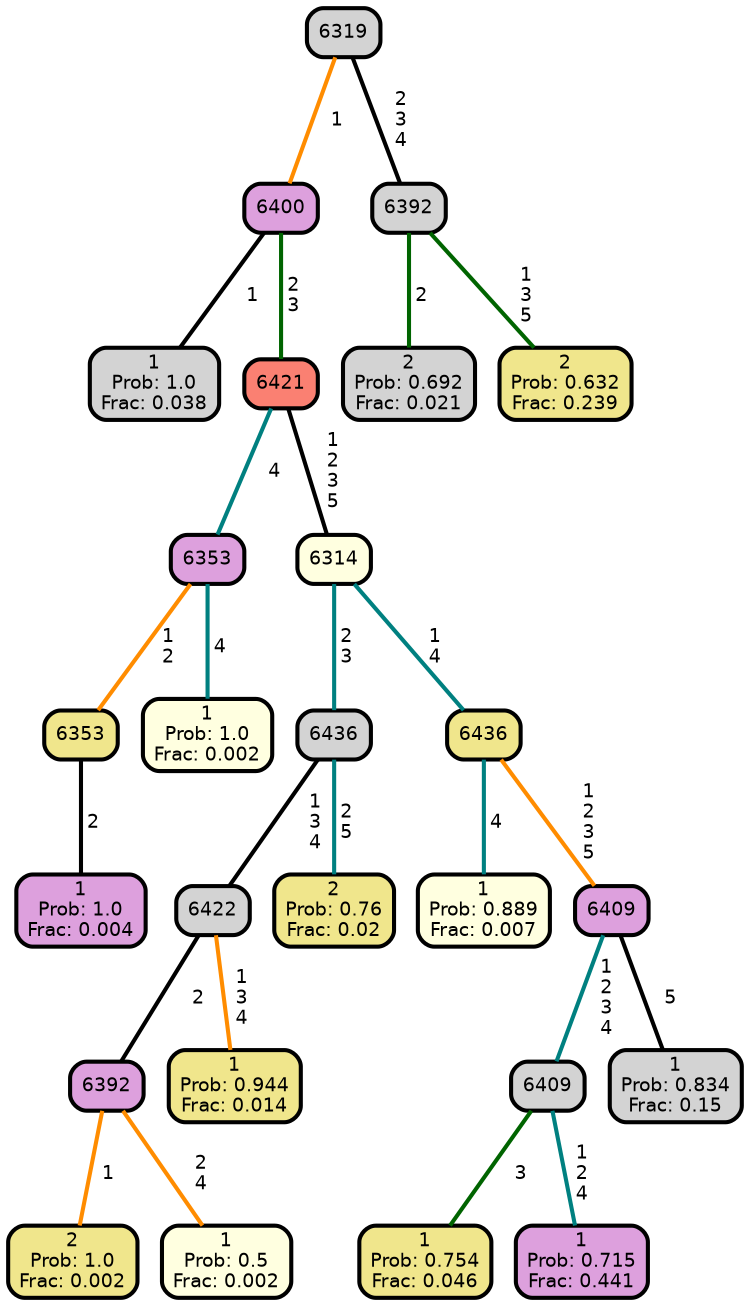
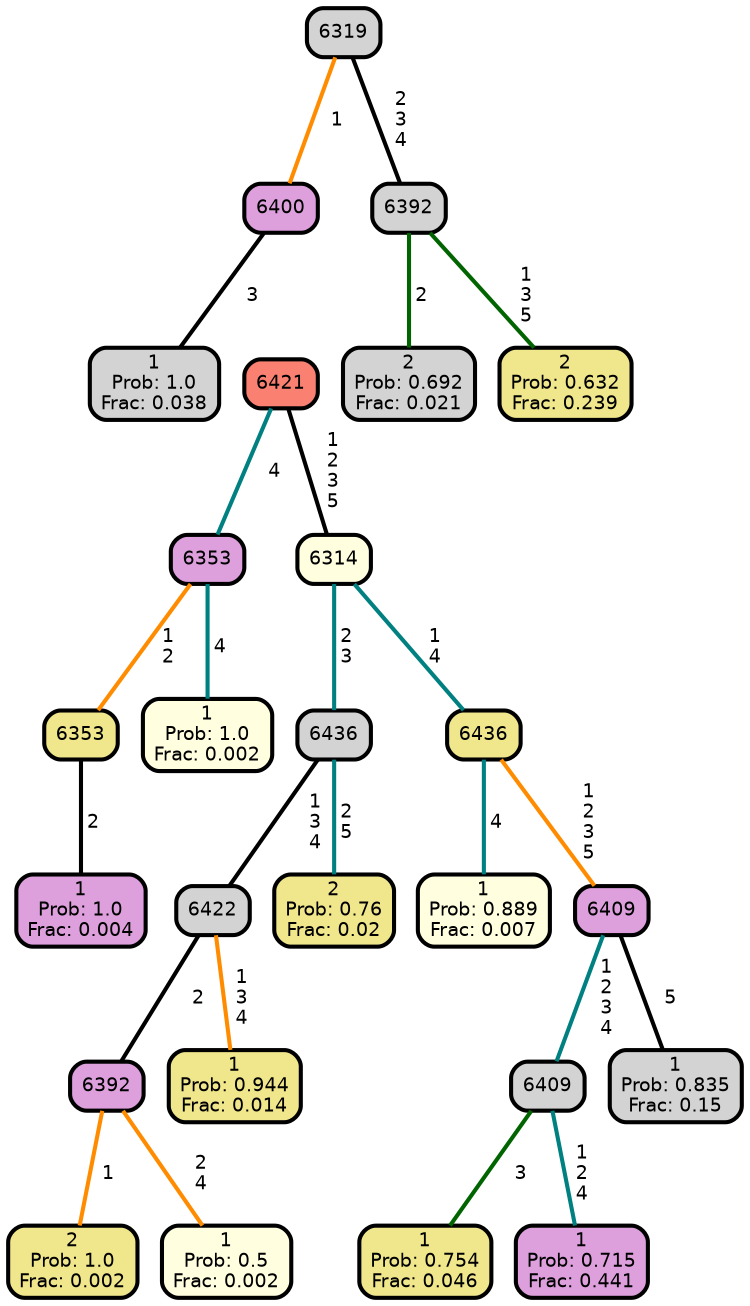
edge "6400" -- "1 Prob: 1.0 Frac: 0.038": label " 1" -> " 3"
edge "6400" -- "6421": removed, label "2 3"
node "1 Prob: 0.834 Frac: 0.15": label "1 Prob: 0.834 Frac: 0.15" -> "1 Prob: 0.835 Frac: 0.15"
